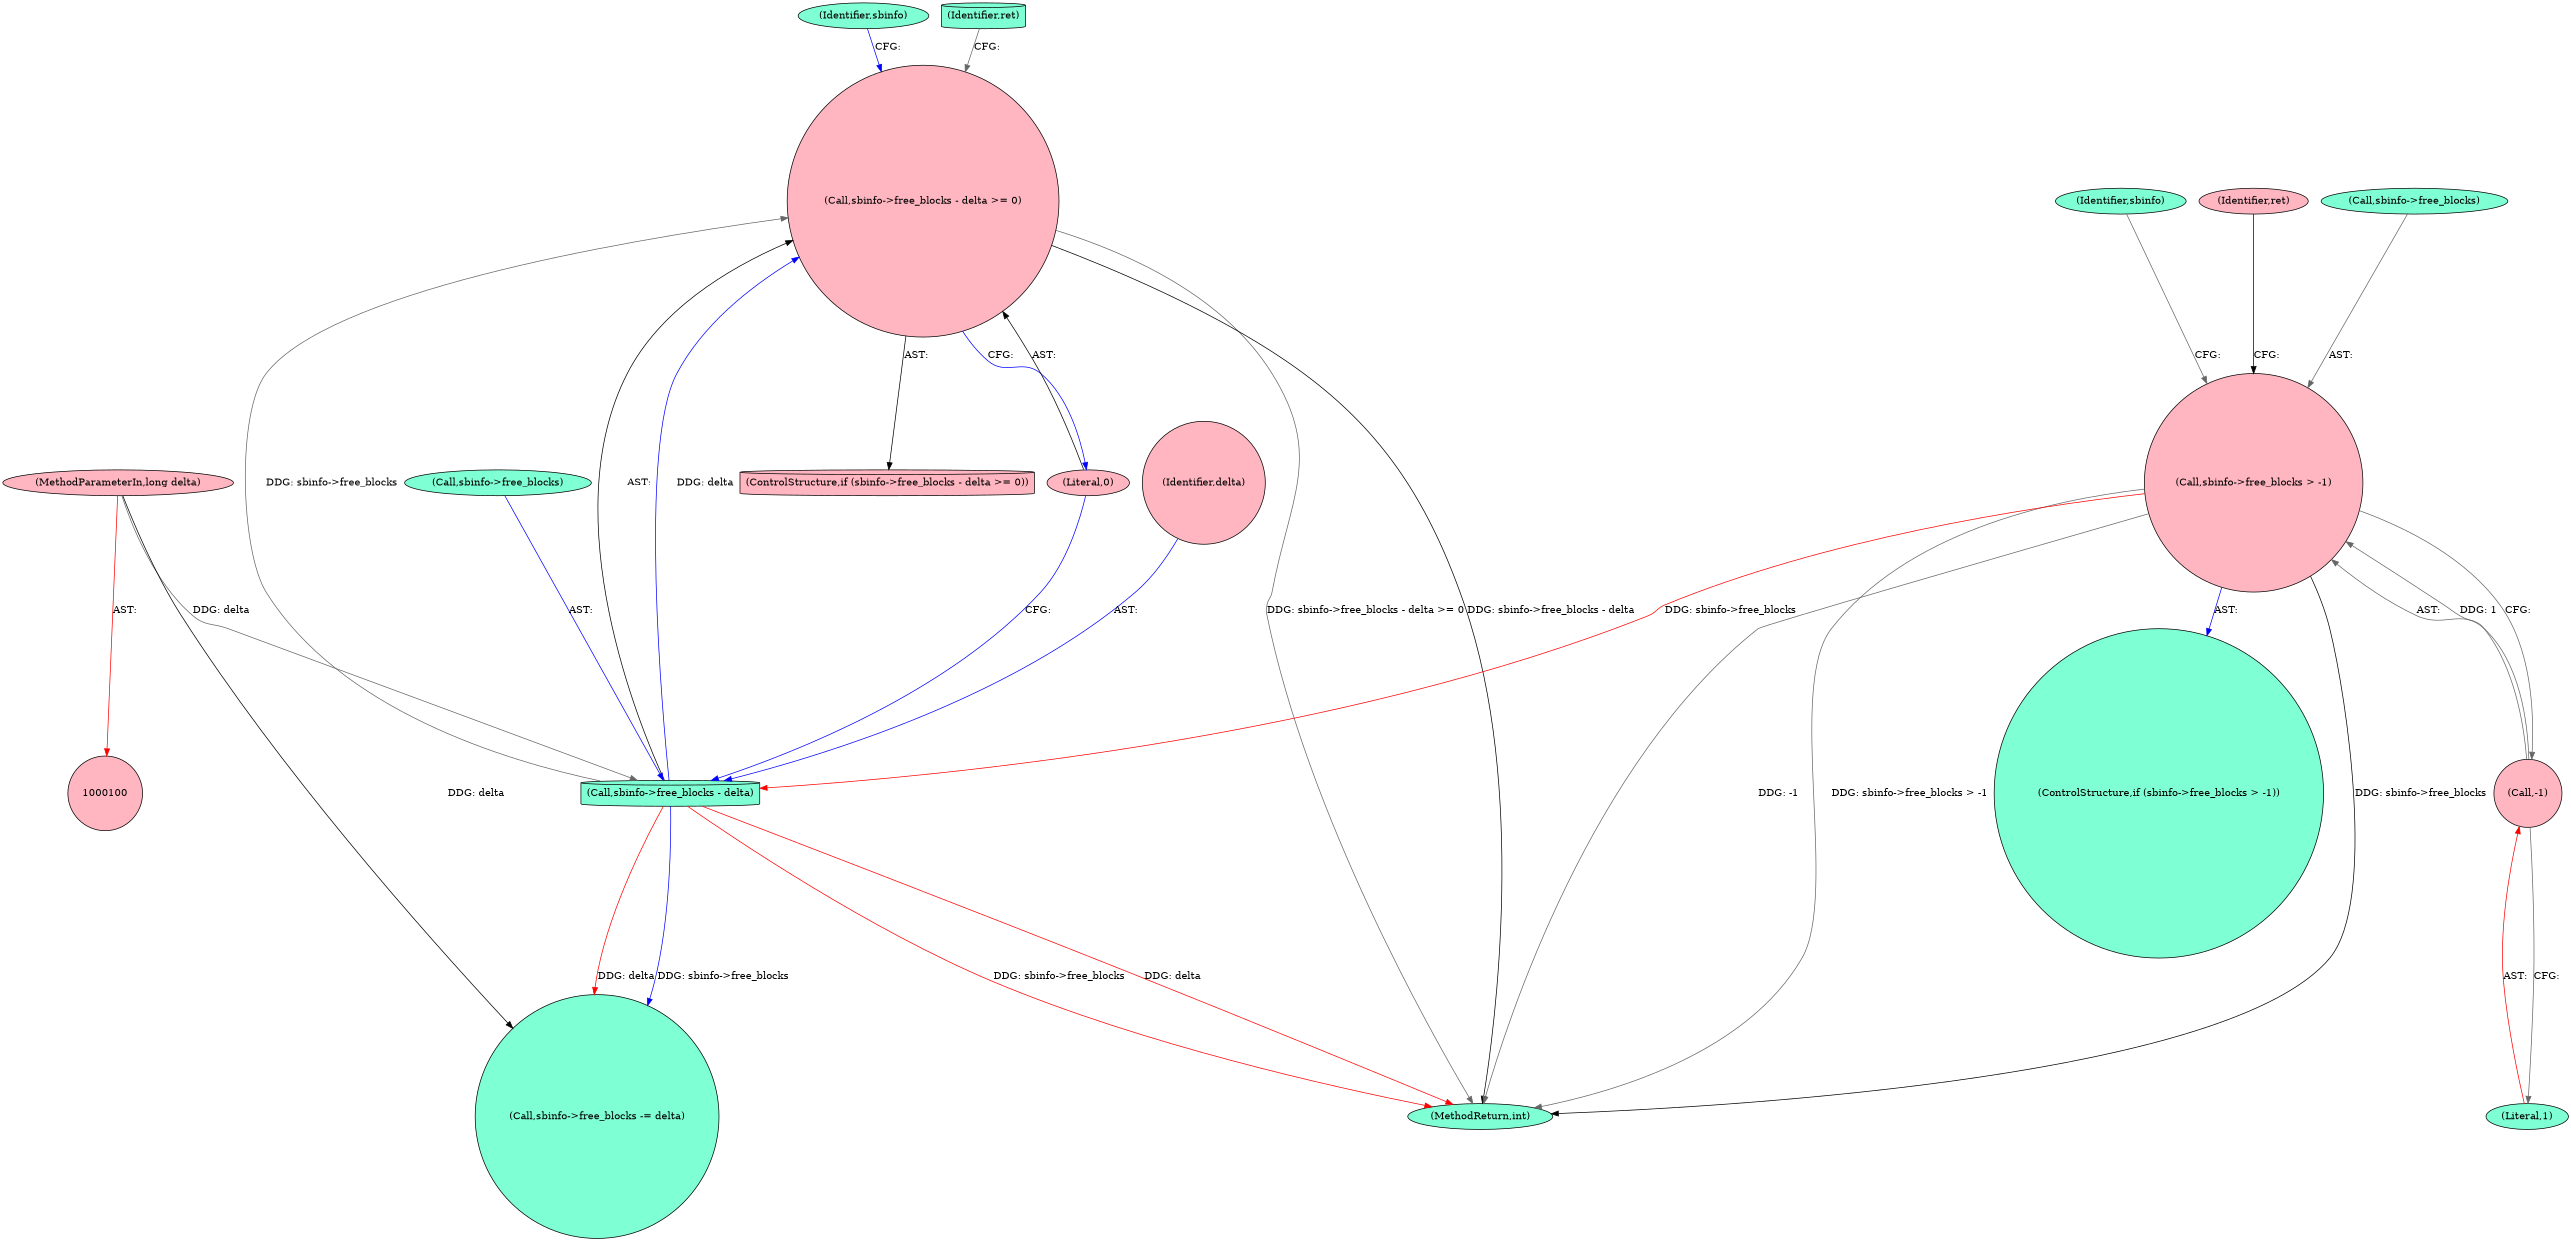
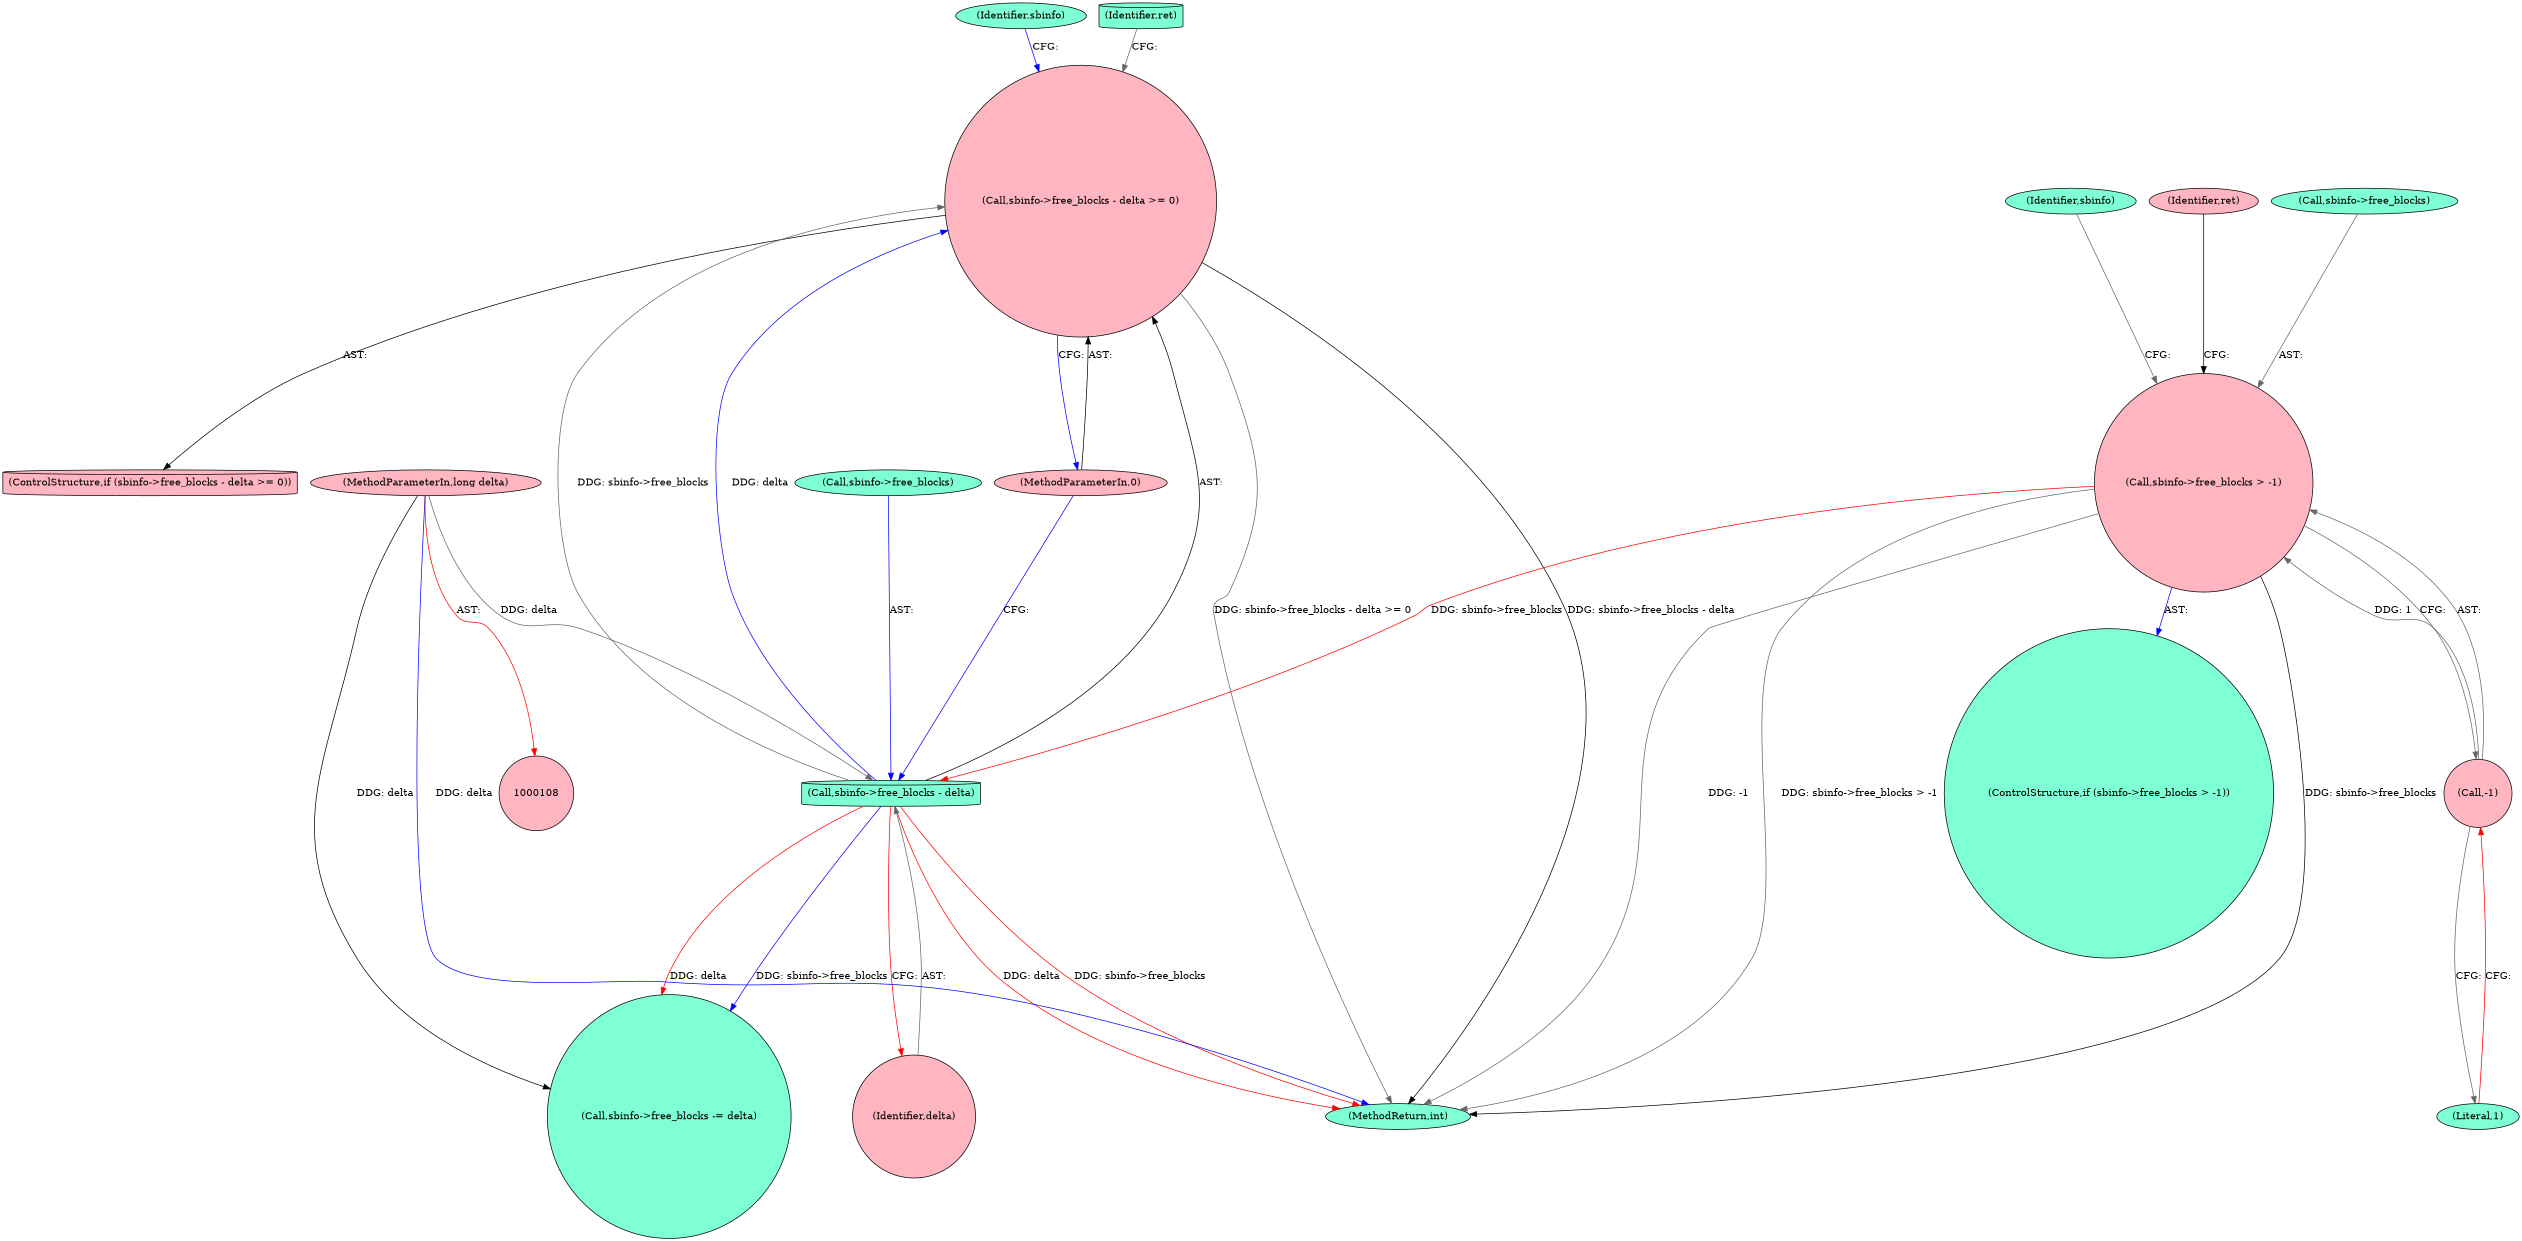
node "(Literal,0)": label "(Literal,0)" -> "(MethodParameterIn,0)"
edge "(Identifier,delta)" -> "(Call,sbinfo->free_blocks - delta)": color blue -> gray40
node "1000100": label "1000100" -> "1000108"
edge "(Call,sbinfo->free_blocks - delta)" -> "(Identifier,delta)": added, label "CFG:"
edge "(Literal,1)" -> "(Call,-1)": label "AST: " -> "CFG: "
edge "(MethodParameterIn,long delta)" -> "(MethodReturn,int)": added, label "DDG: delta"
